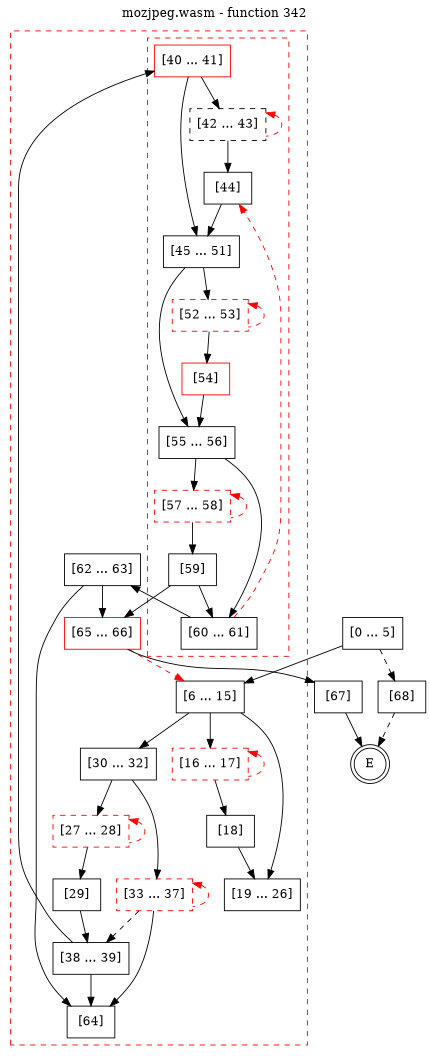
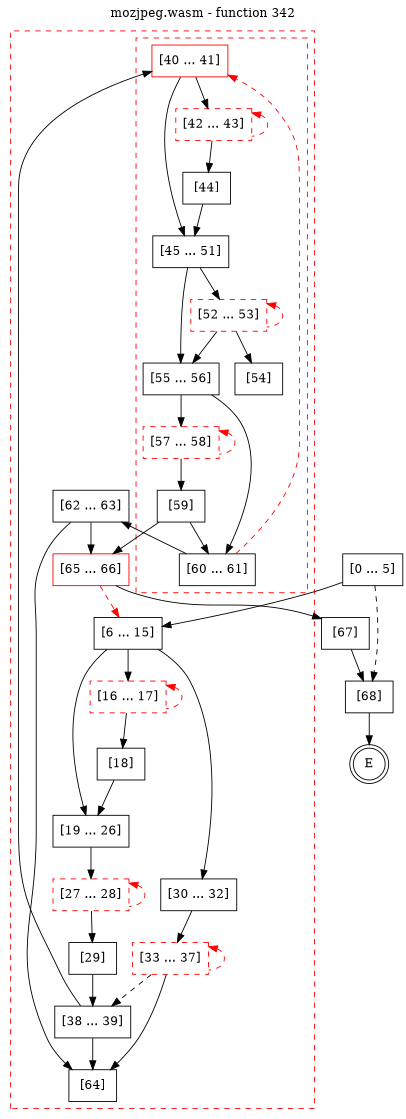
node "[42 ... 43]": color black -> red
node "[54]": color red -> black
edge "[54]" -> "[55 ... 56]": now "[52 ... 53]" -> "[55 ... 56]"
edge "[60 ... 61]" -> "[44]": now "[60 ... 61]" -> "[40 ... 41]"
edge "[67]" -> "E": now "[67]" -> "[68]"
edge "[68]" -> "E": style dashed -> solid
edge "[30 ... 32]" -> "[27 ... 28]": now "[19 ... 26]" -> "[27 ... 28]"
